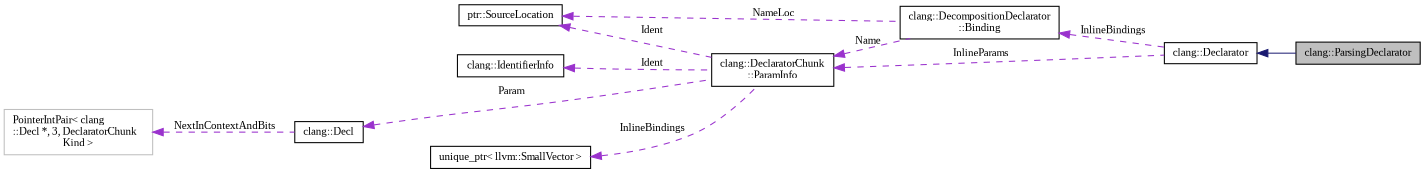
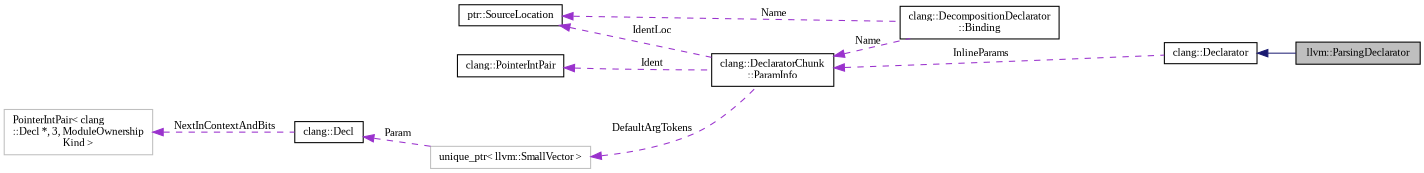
edge "clang::DecompositionDeclarator ::Binding" -> "ptr::SourceLocation": label " NameLoc" -> " Name"
edge "clang::DeclaratorChunk ::ParamInfo" -> "ptr::SourceLocation": label " Ident" -> " IdentLoc"
edge "clang::Declarator" -> "clang::DecompositionDeclarator ::Binding": removed, label "InlineBindings"
node "clang::ParsingDeclarator": label "clang::ParsingDeclarator" -> "llvm::ParsingDeclarator"
node "clang::IdentifierInfo": label "clang::IdentifierInfo" -> "clang::PointerIntPair"
edge "clang::DeclaratorChunk ::ParamInfo" -> "clang::Decl": now "unique_ptr< llvm::SmallVector >" -> "clang::Decl"
edge "clang::DeclaratorChunk ::ParamInfo" -> "unique_ptr< llvm::SmallVector >": label " InlineBindings" -> " DefaultArgTokens"
node "PointerIntPair< clang ::Decl *, 3, DeclaratorChunk Kind >": label "PointerIntPair< clang ::Decl *, 3, DeclaratorChunk Kind >" -> "PointerIntPair< clang ::Decl *, 3, ModuleOwnership Kind >"
node "unique_ptr< llvm::SmallVector >": color black -> grey75
